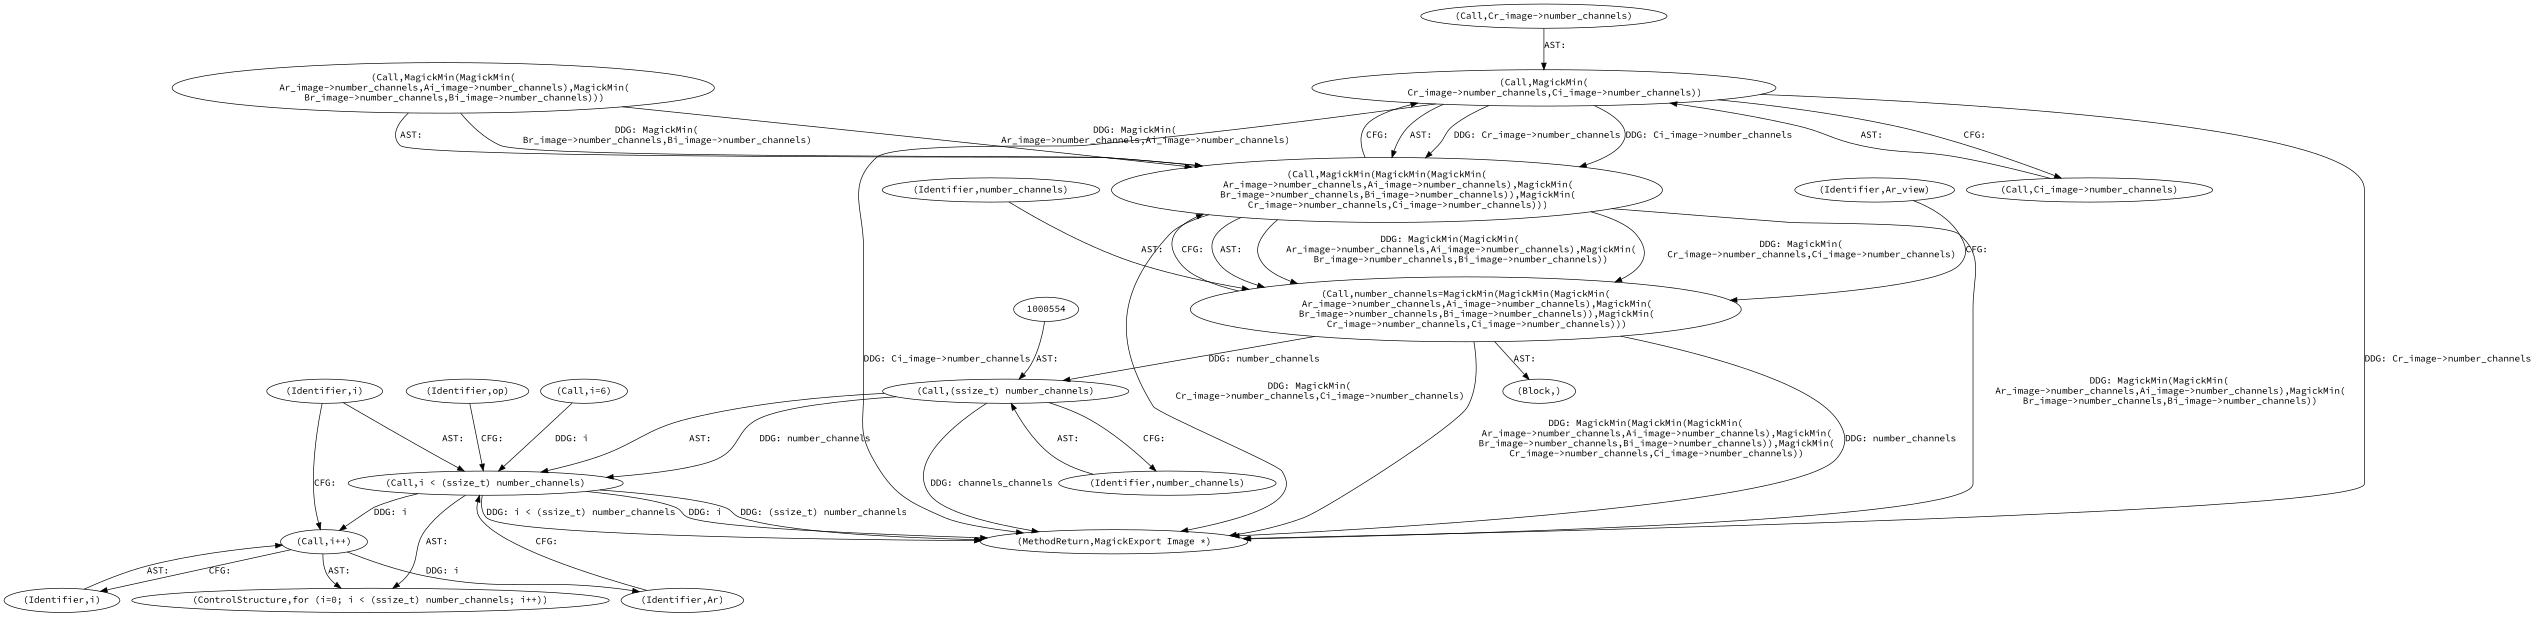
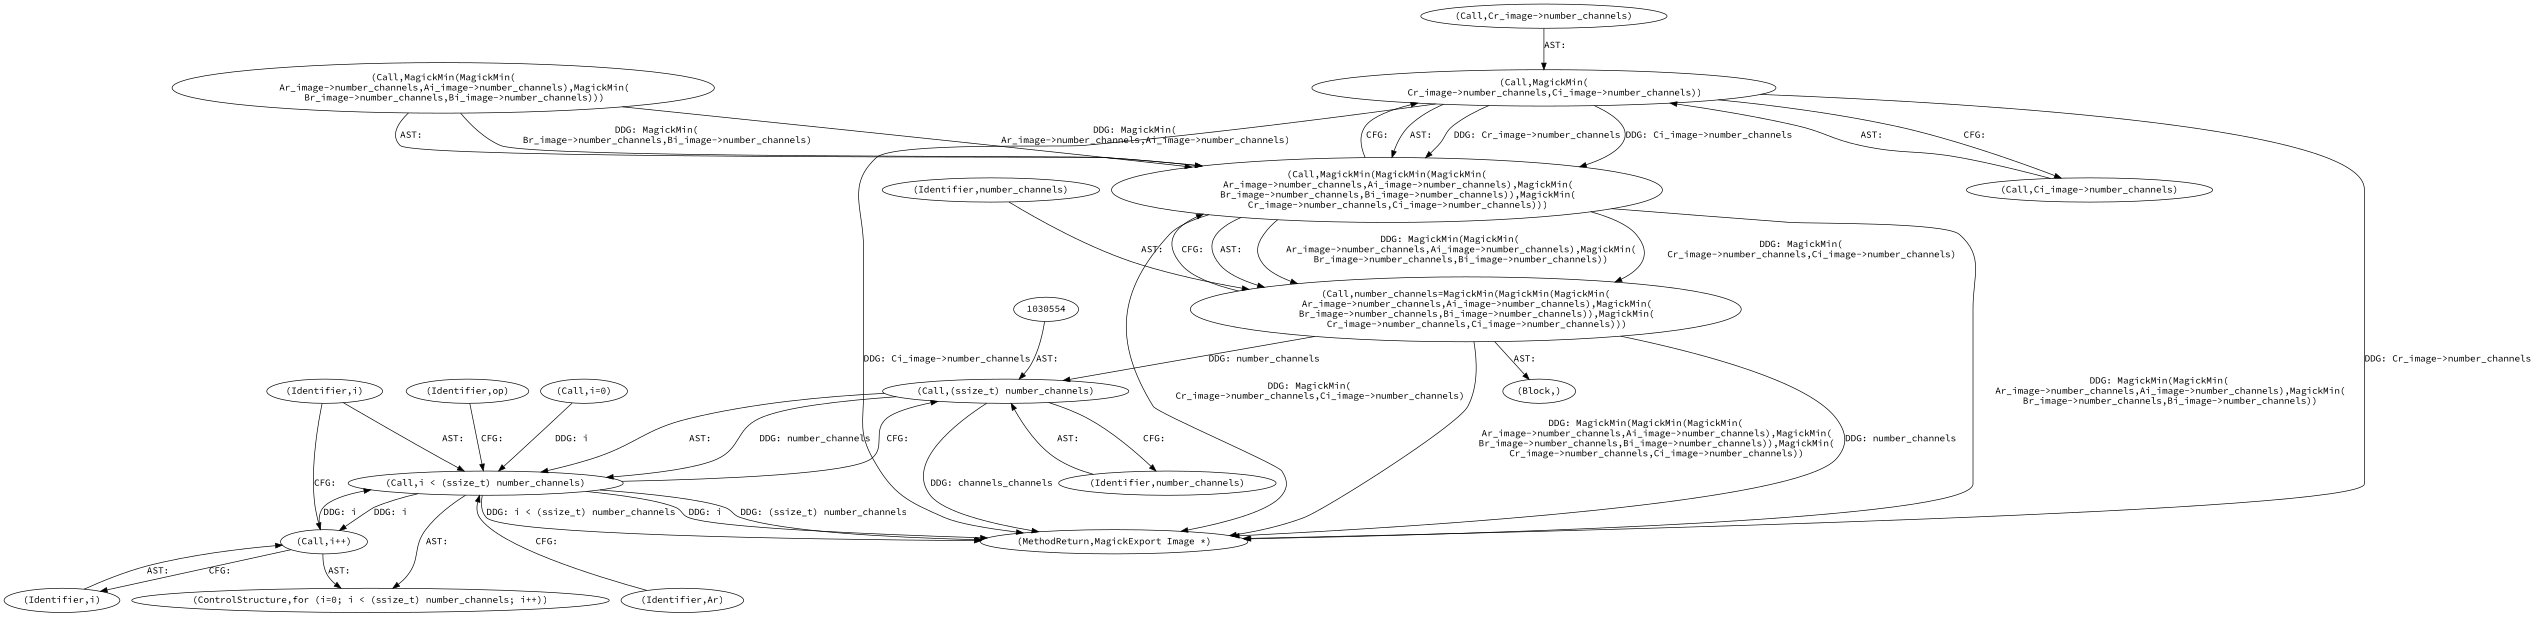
node "(Identifier,Ar_view)": removed
node "1000554": label "1000554" -> "1030554"
node "(Call,i=6)": label "(Call,i=6)" -> "(Call,i=0)"
edge "(Call,i < (ssize_t) number_channels)" -> "(Call,(ssize_t) number_channels)": added, label "CFG:"
edge "(Call,i++)" -> "(Identifier,Ar)": now "(Call,i++)" -> "(Call,i < (ssize_t) number_channels)"
